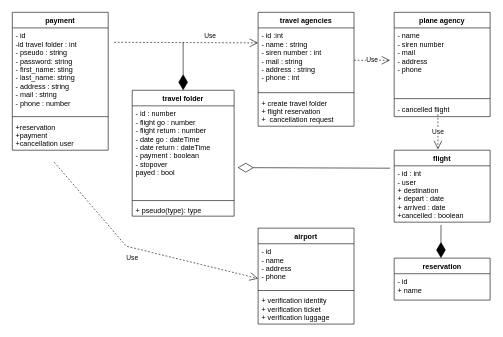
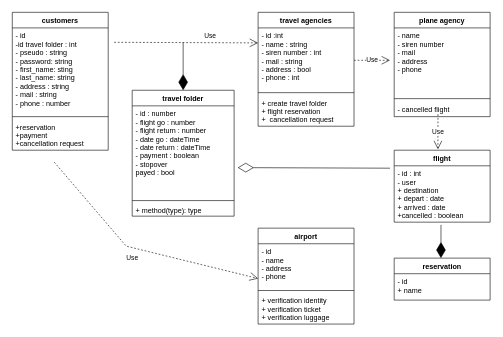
node "payment": label "payment" -> "customers"
node "- id :int - name : string - siren number : int - mail : string - address : string - phone : int": label "- id :int - name : string - siren number : int - mail : string - address : string - phone : int" -> "- id :int - name : string - siren number : int - mail : string - address : bool - phone : int"
node "+reservation +payment +cancellation user": label "+reservation +payment +cancellation user" -> "+reservation +payment +cancellation request"
node "+ pseudo(type): type": label "+ pseudo(type): type" -> "+ method(type): type"
